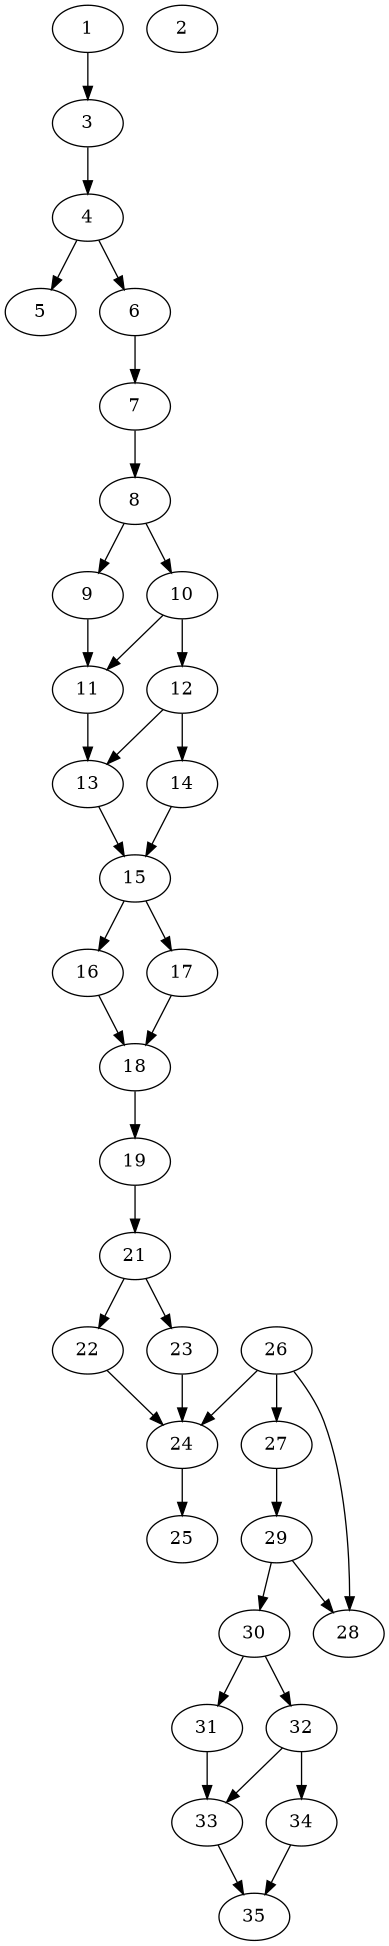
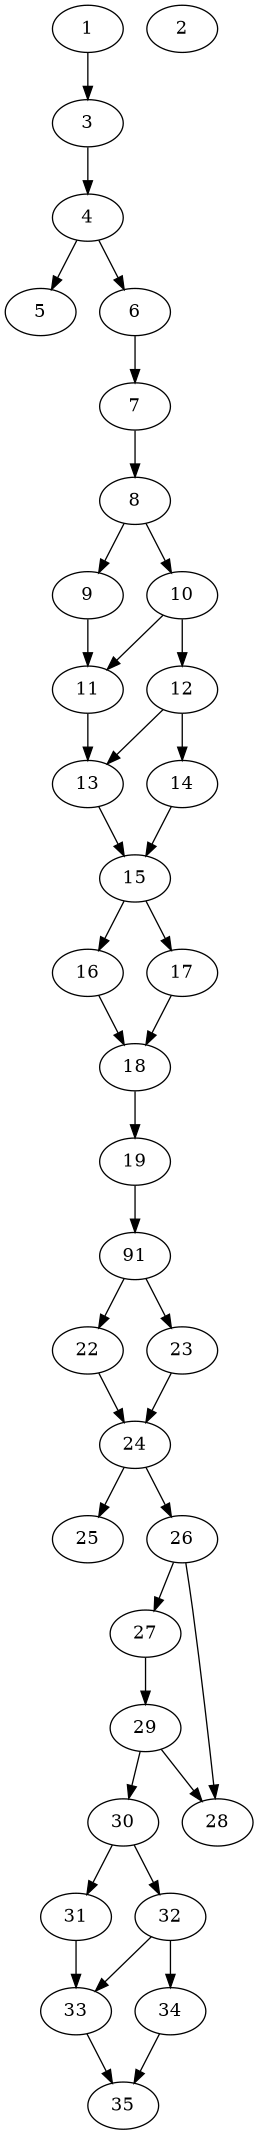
node "21": label "21" -> "91"
edge "26" -> "24": reversed
